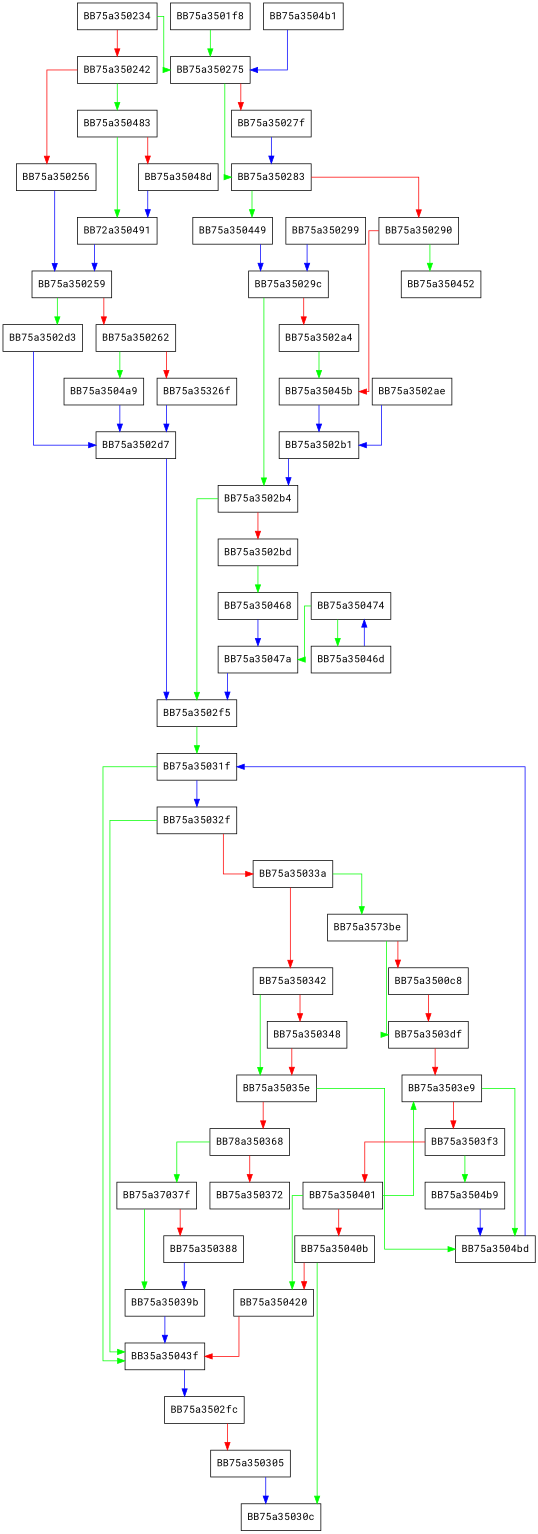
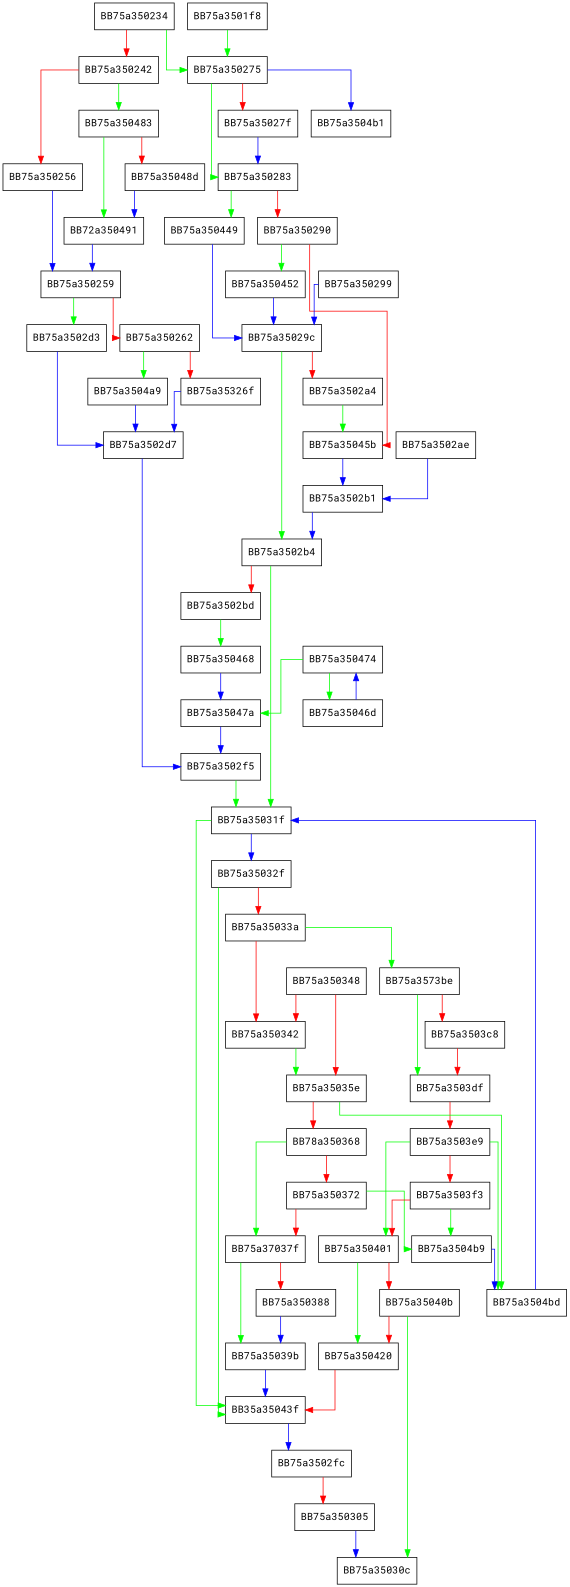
edge "BB75a3504b1" -> "BB75a350275": reversed
edge "BB75a350452" -> "BB75a35029c": added
edge "BB75a3502b4" -> "BB75a3502f5": now "BB75a3502b4" -> "BB75a35031f"
node "BB75a3500c8": label "BB75a3500c8" -> "BB75a3503c8"
edge "BB75a350342" -> "BB75a350348": reversed
edge "BB75a350401" -> "BB75a3503e9": reversed
edge "BB75a350372" -> "BB75a3504b9": added
edge "BB75a350372" -> "BB75a37037f": added
